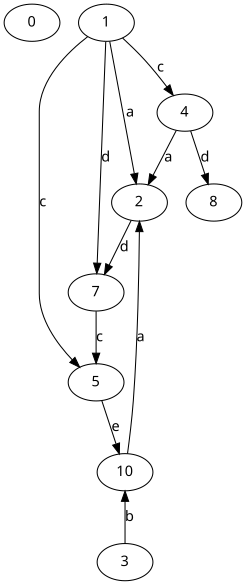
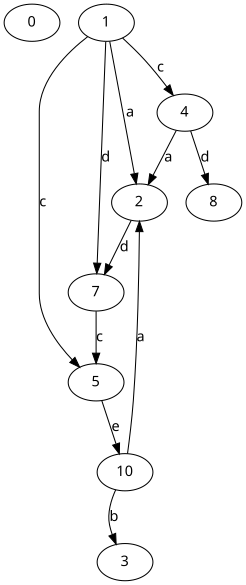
edge "3" -> "10": reversed
